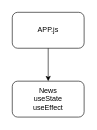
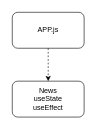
edge "APP.js" -> "News useState useEffect": style solid -> dashed
